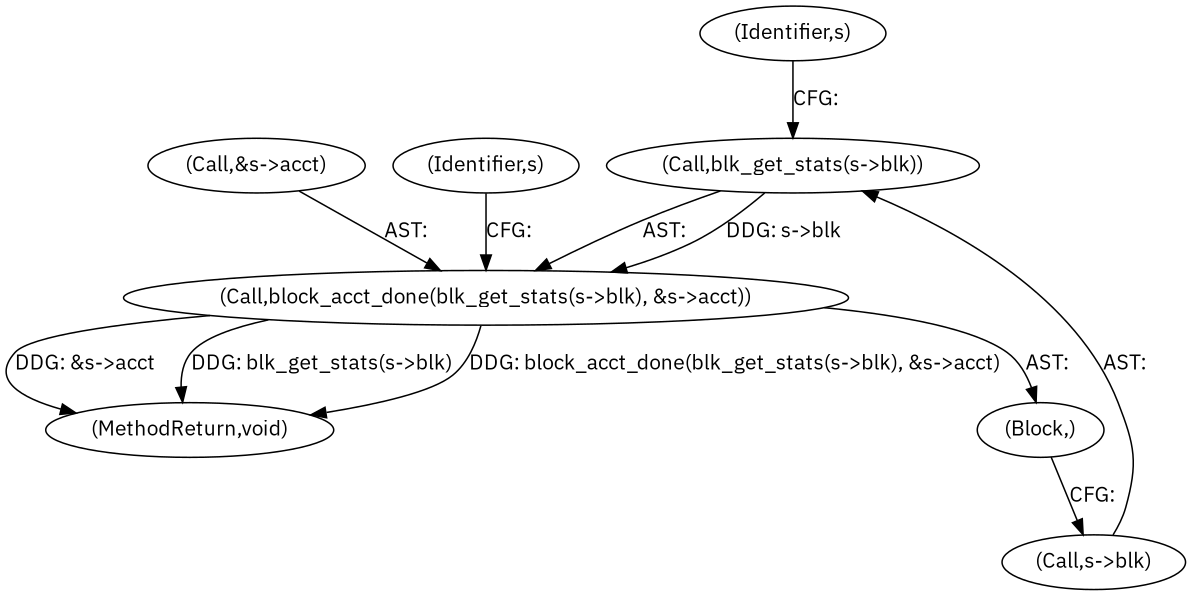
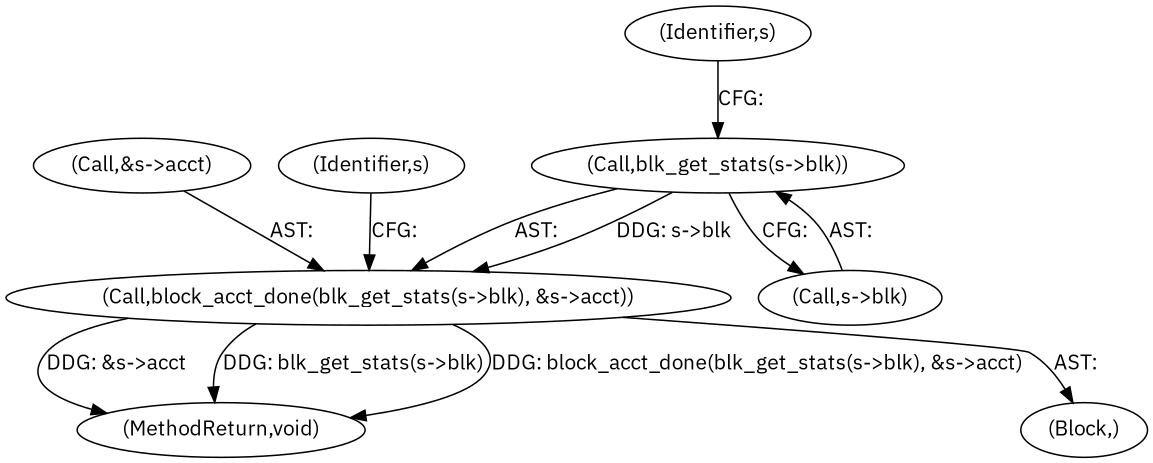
edge "(Block,)" -> "(Call,s->blk)": now "(Call,blk_get_stats(s->blk))" -> "(Call,s->blk)"
